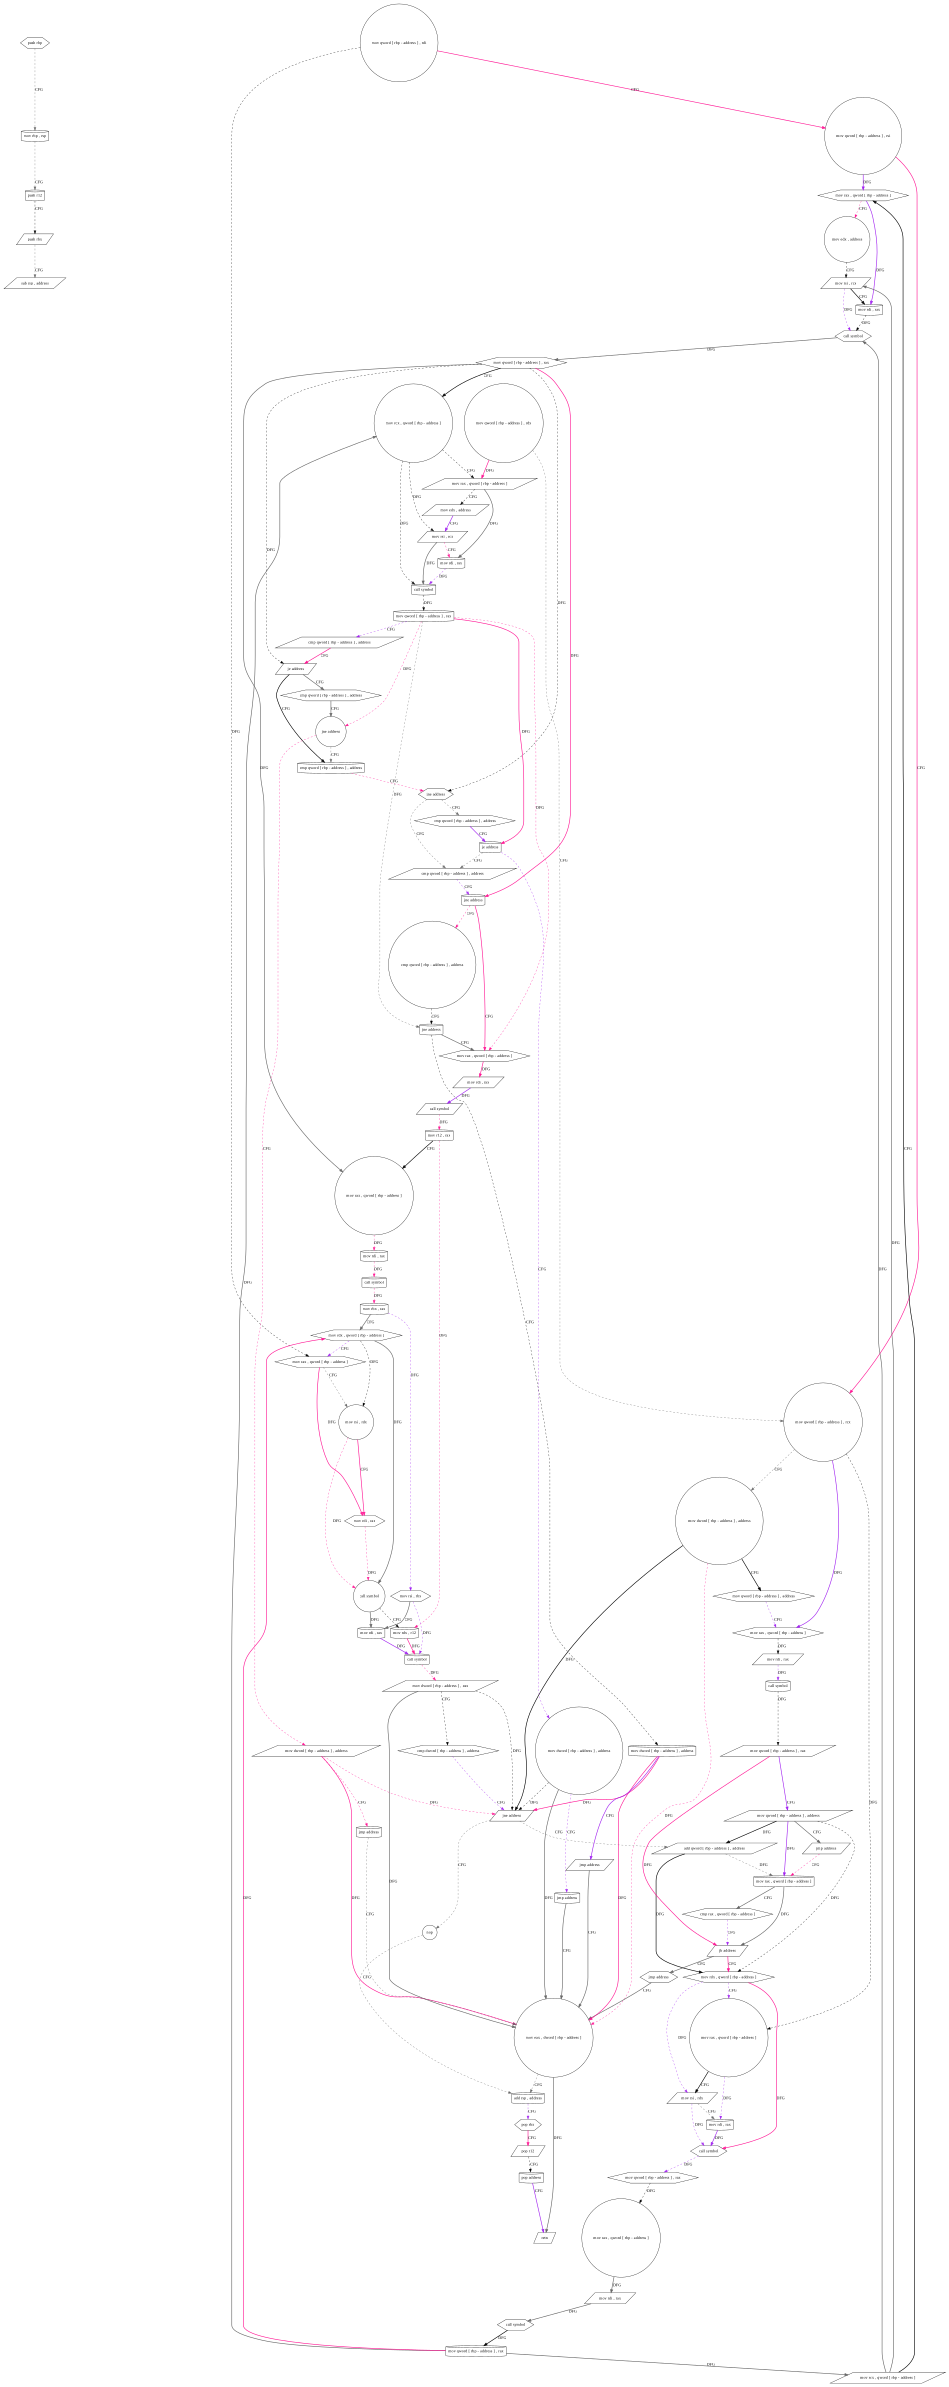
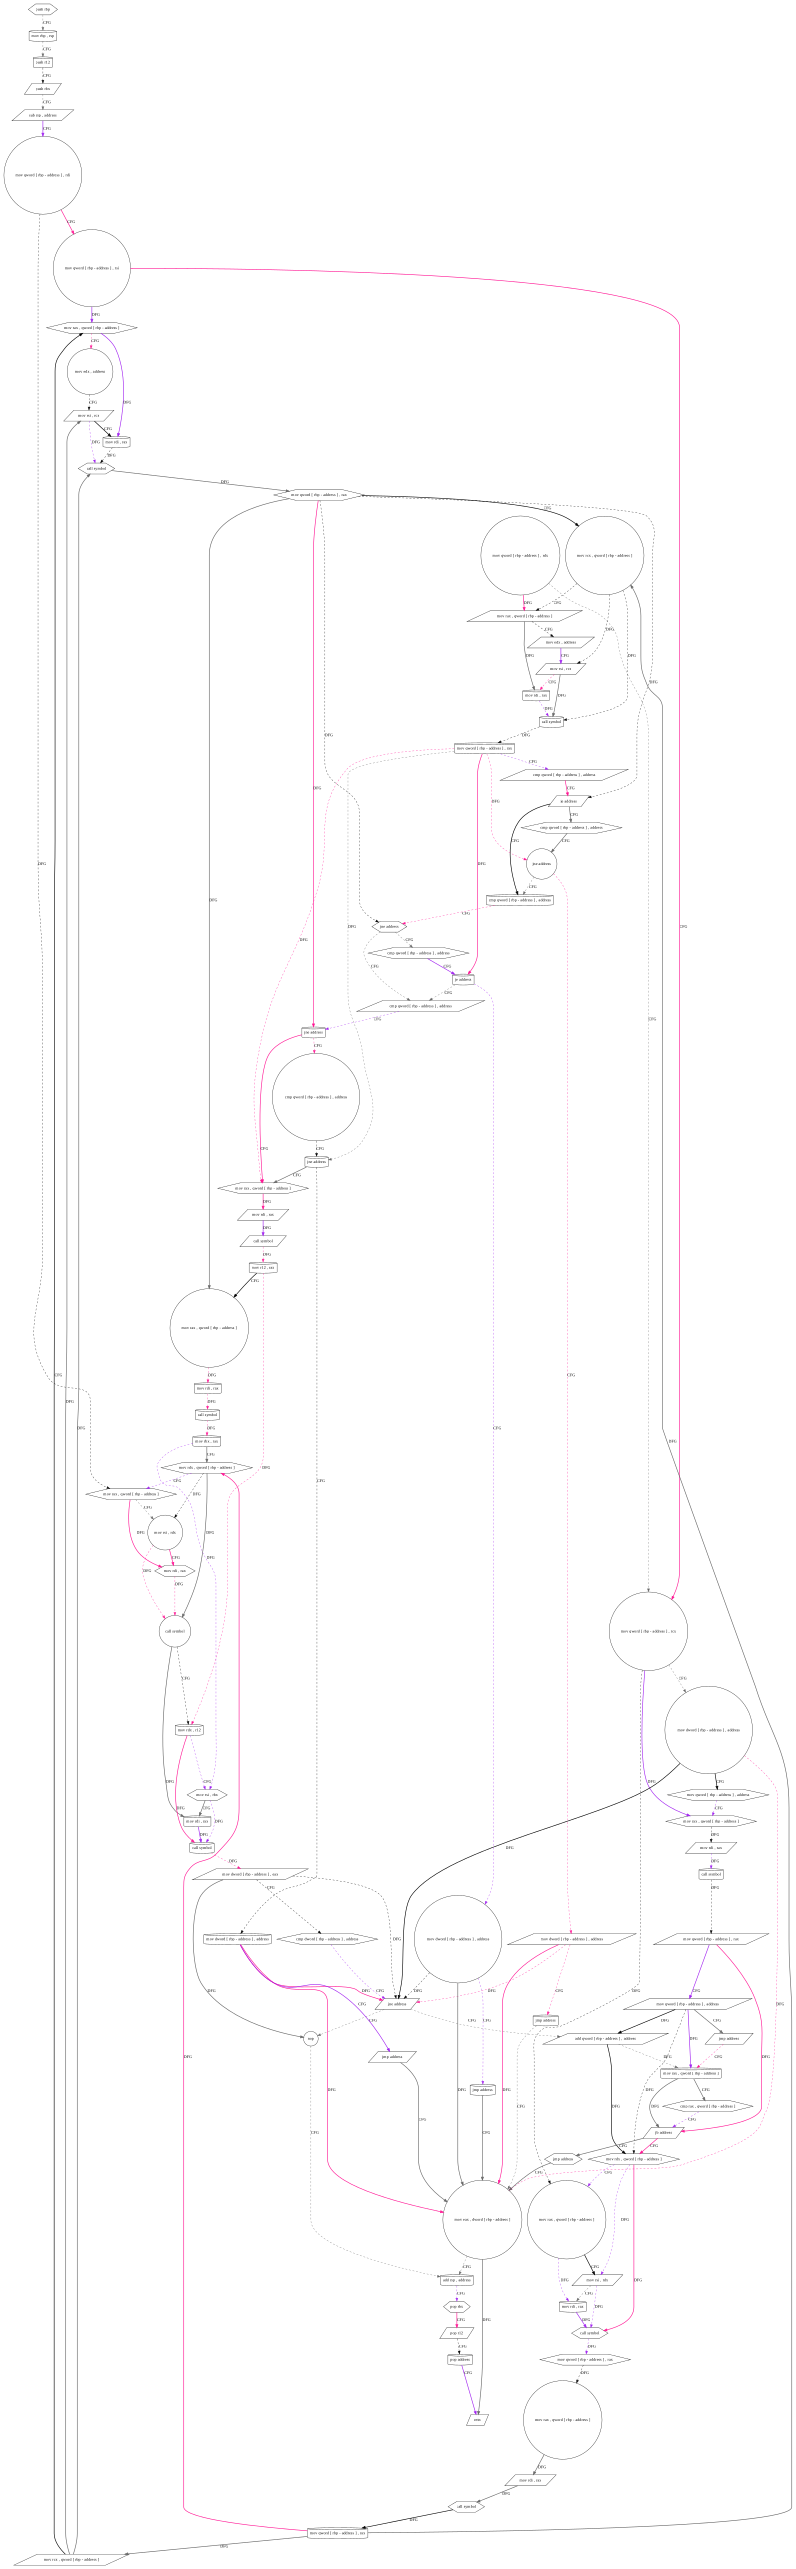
edge "sub rsp , address" -> "mov qword [ rbp - address ] , rdi": added, label "CFG"
edge "mov rdx , r12" -> "mov rsi , rbx": added, label "CFG"
edge "mov dword [ rbp - address ] , eax" -> "mov eax , dword [ rbp - address ]": now "mov dword [ rbp - address ] , eax" -> "nop"
